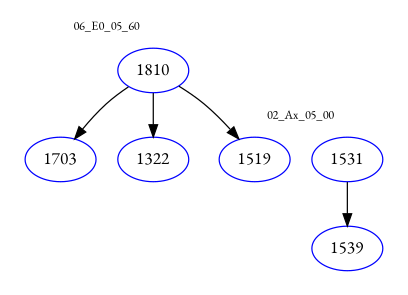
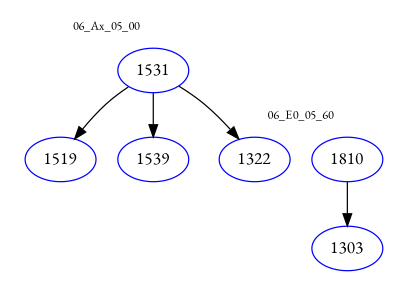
edge "1810" -> "1322": now "1531" -> "1322"
edge "1810" -> "1519": now "1531" -> "1519"
cluster "02_Ax_05_00": label "02_Ax_05_00" -> "06_Ax_05_00"
node "1703": label "1703" -> "1303"
